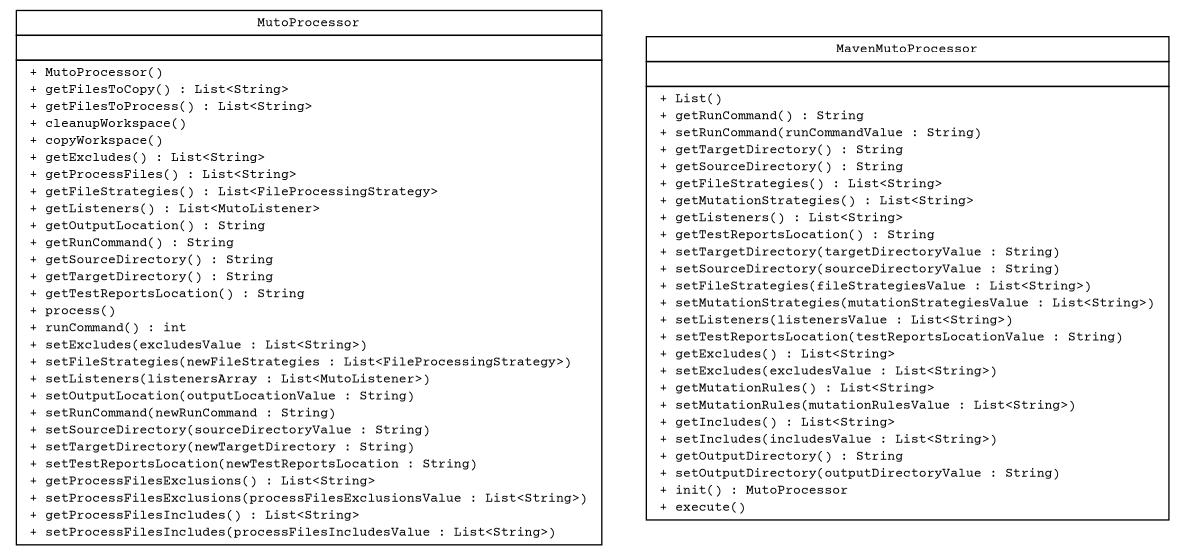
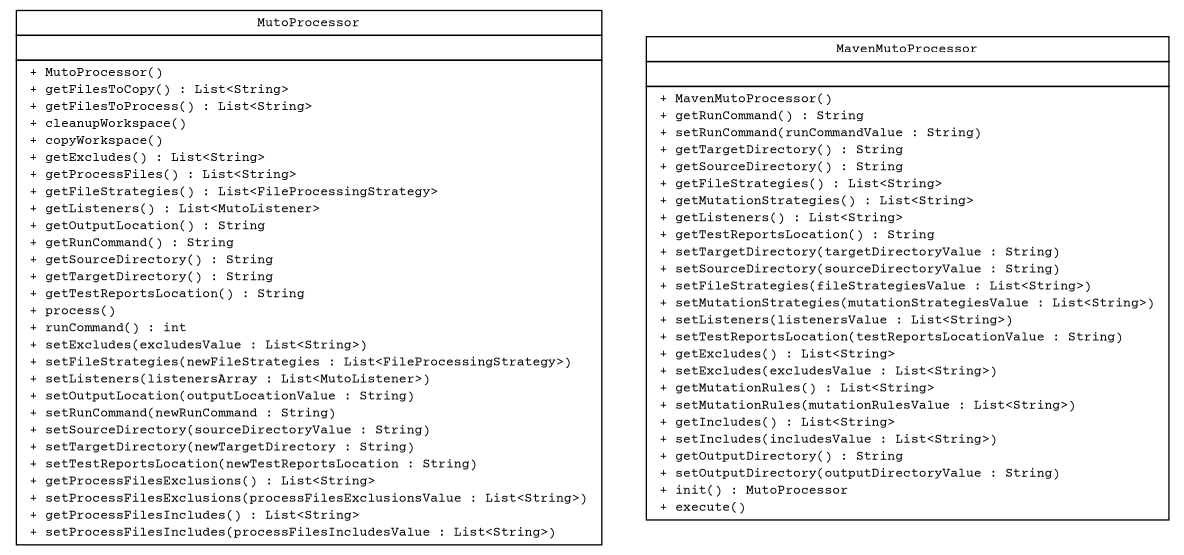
node "MavenMutoProcessor": text "+ List()" -> "+ MavenMutoProcessor()"
